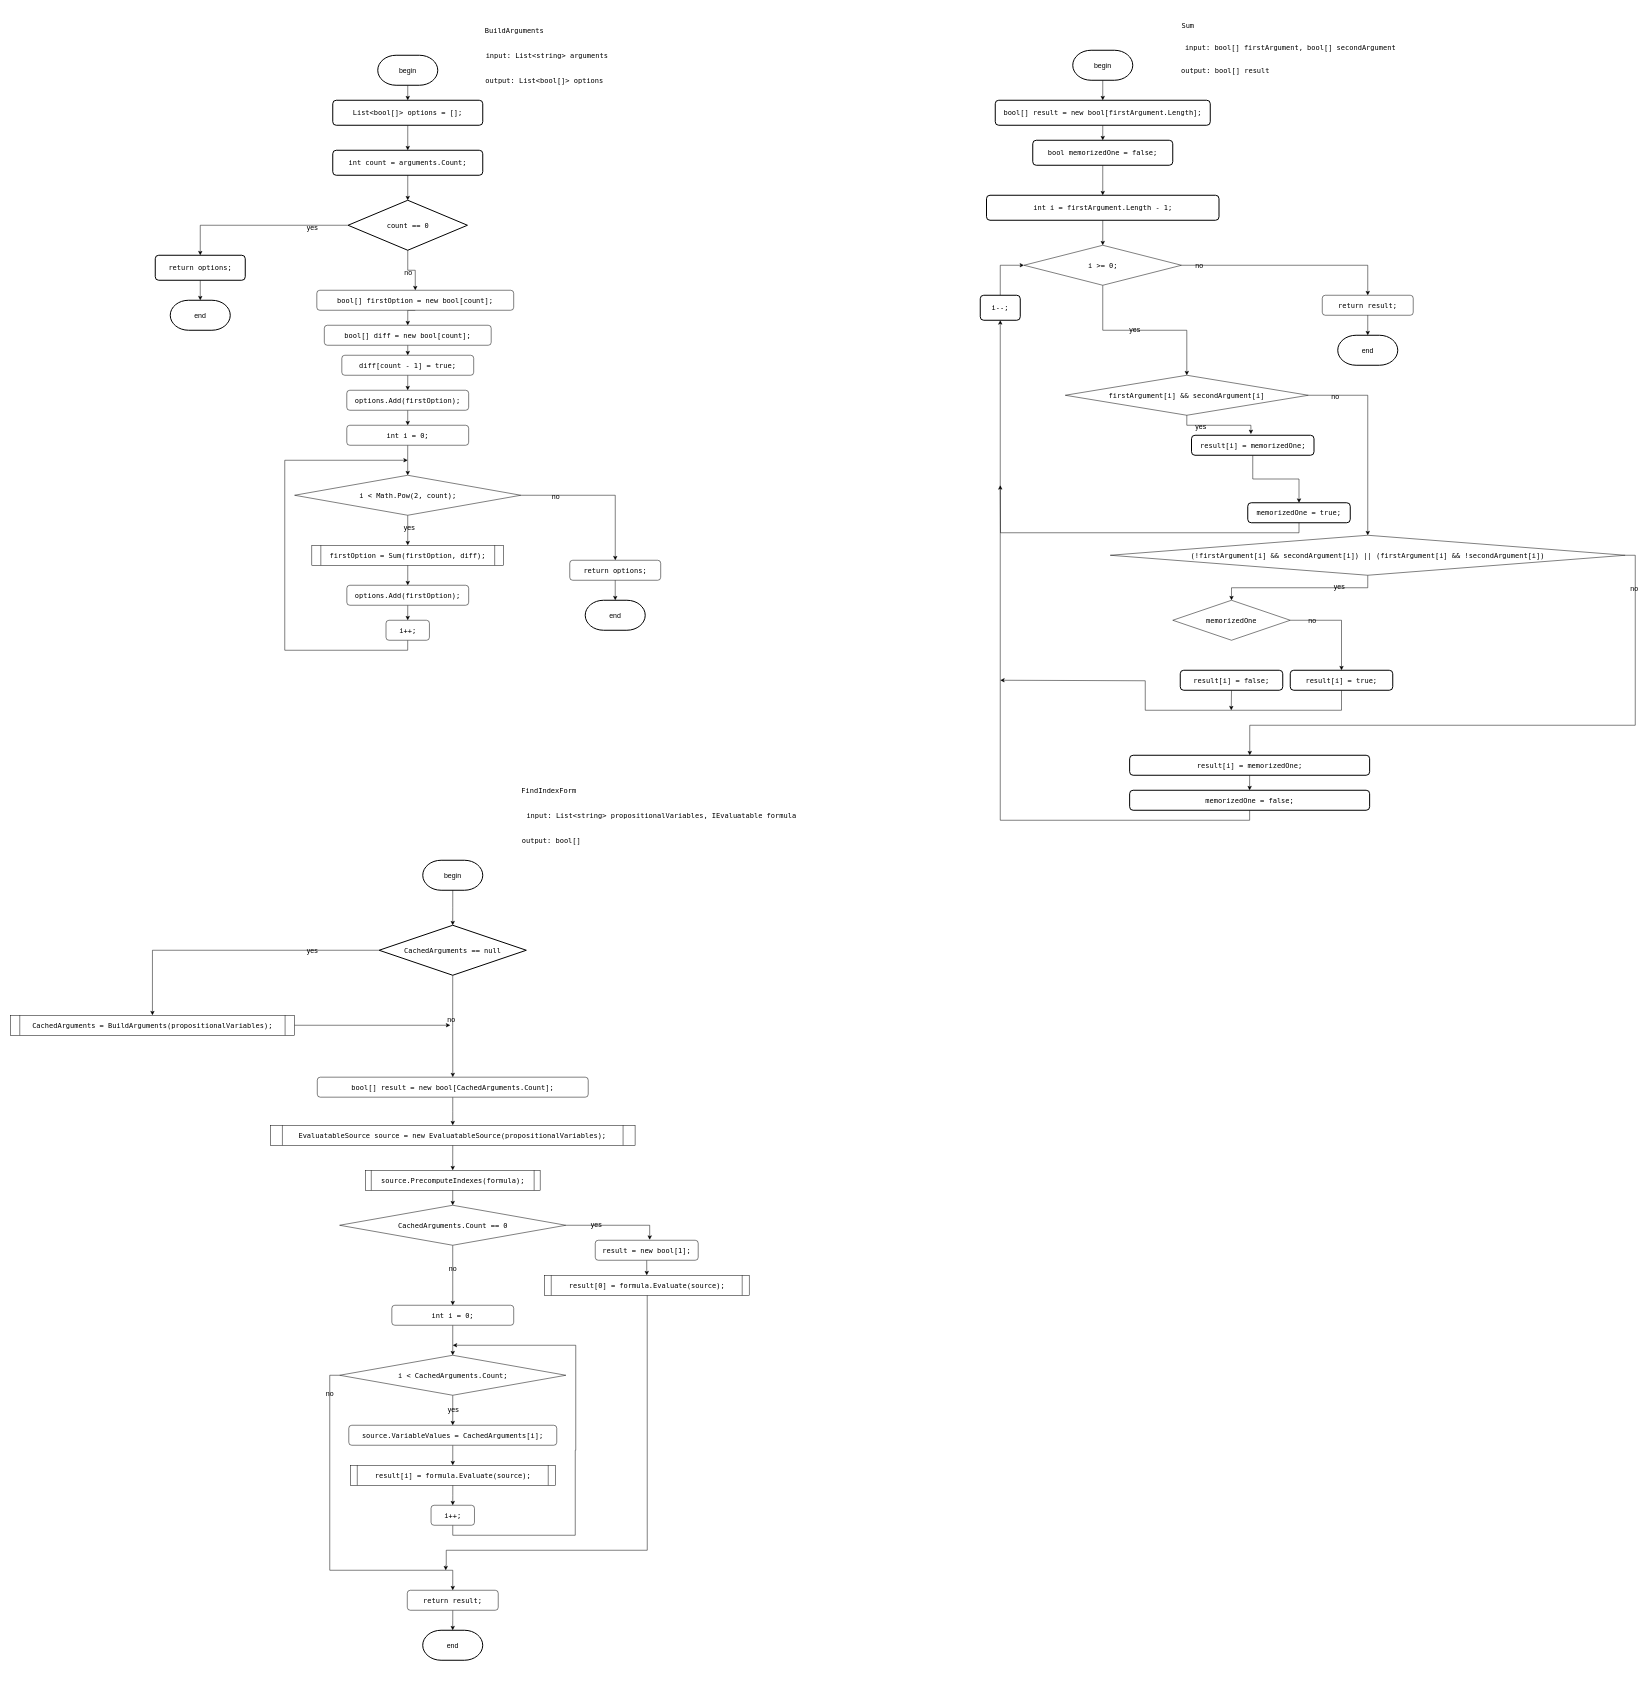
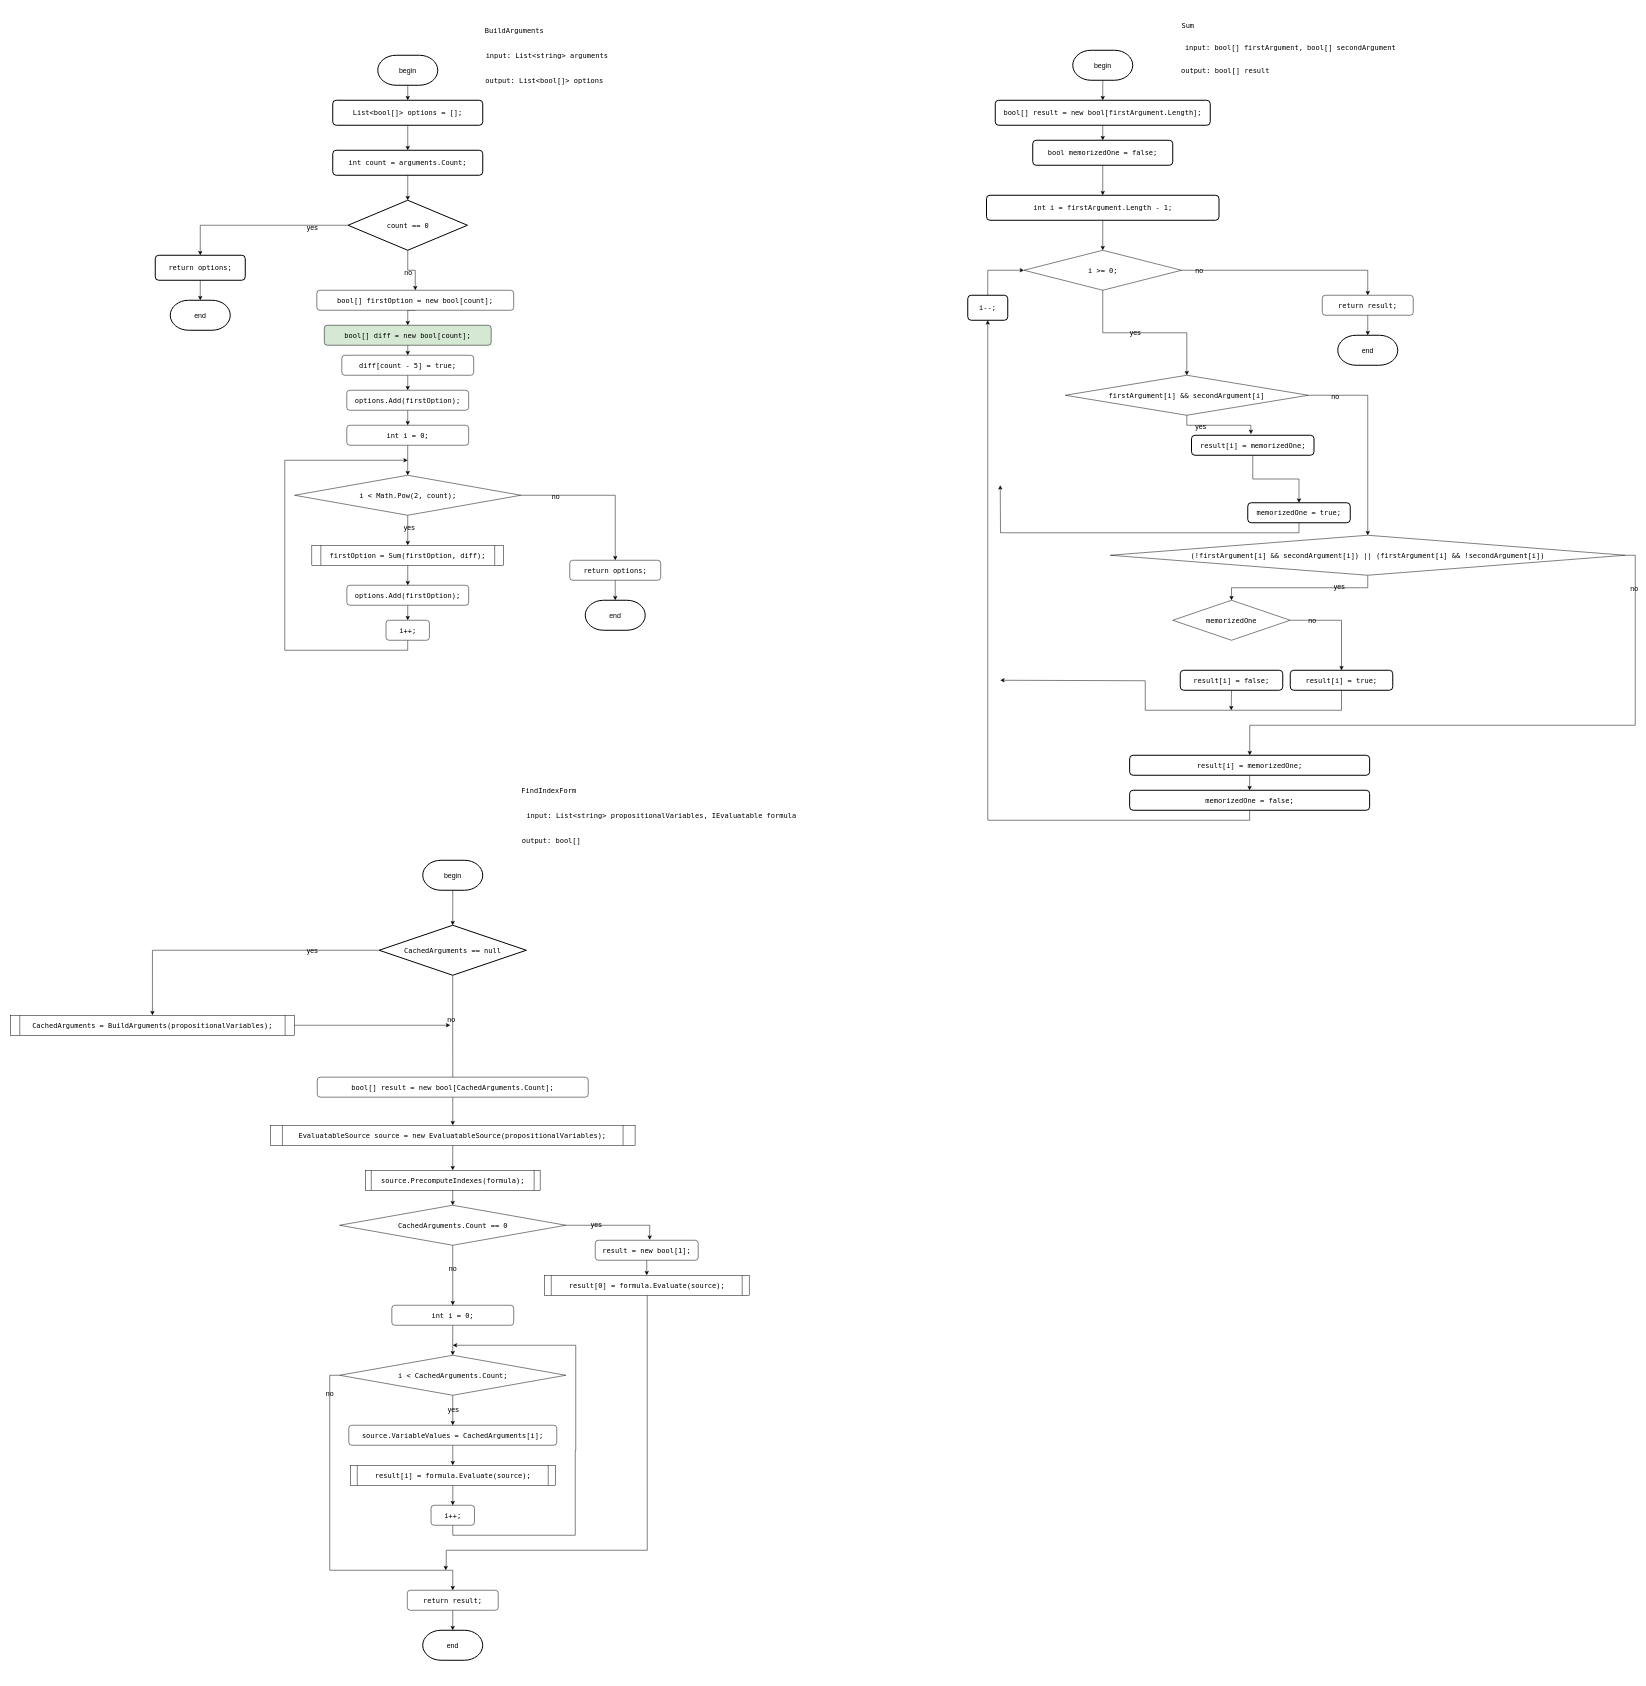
node "i >= 0;": moved (1103, 265) -> (1103, 270)
node "i--;": moved (1000, 308) -> (988, 308)
node "bool[] diff = new bool[count];": fillcolor #ffffff -> #d5e8d4
node "diff[count - 1] = true;": label "diff[count - 1] = true;" -> "diff[count - 5] = true;"
edge "CachedArguments == null" -> "bool[] result = new bool[CachedArguments.Count];": arrowhead classic -> none
